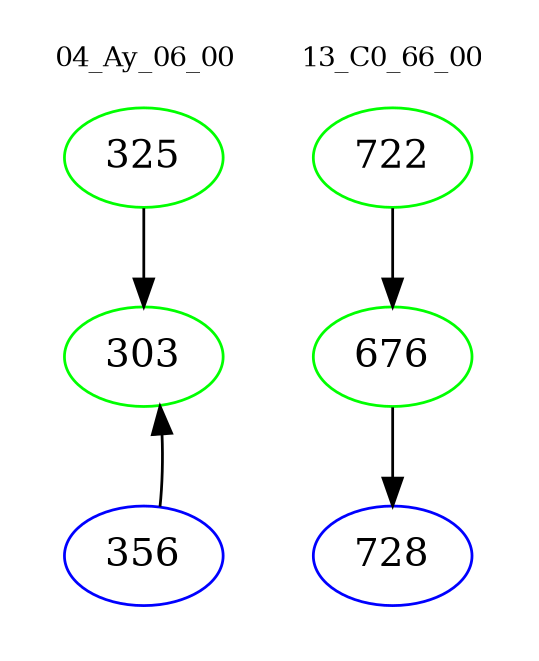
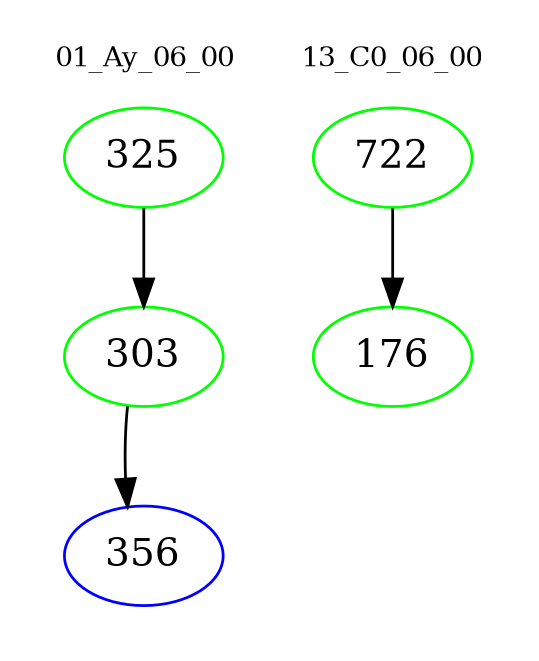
cluster "04_Ay_06_00": label "04_Ay_06_00" -> "01_Ay_06_00"
cluster "13_C0_66_00": label "13_C0_66_00" -> "13_C0_06_00"
node "676": label "676" -> "176"
edge "356" -> "303": reversed
node "728": removed
